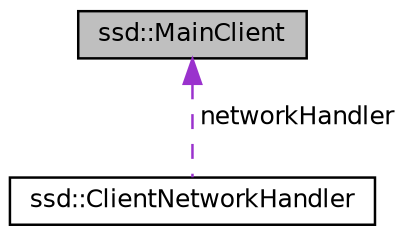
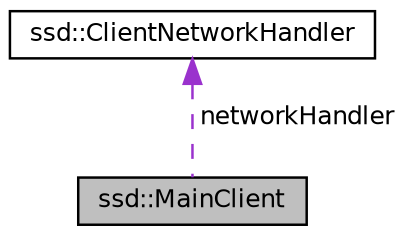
edge "ssd::ClientNetworkHandler" -> "ssd::MainClient": reversed
